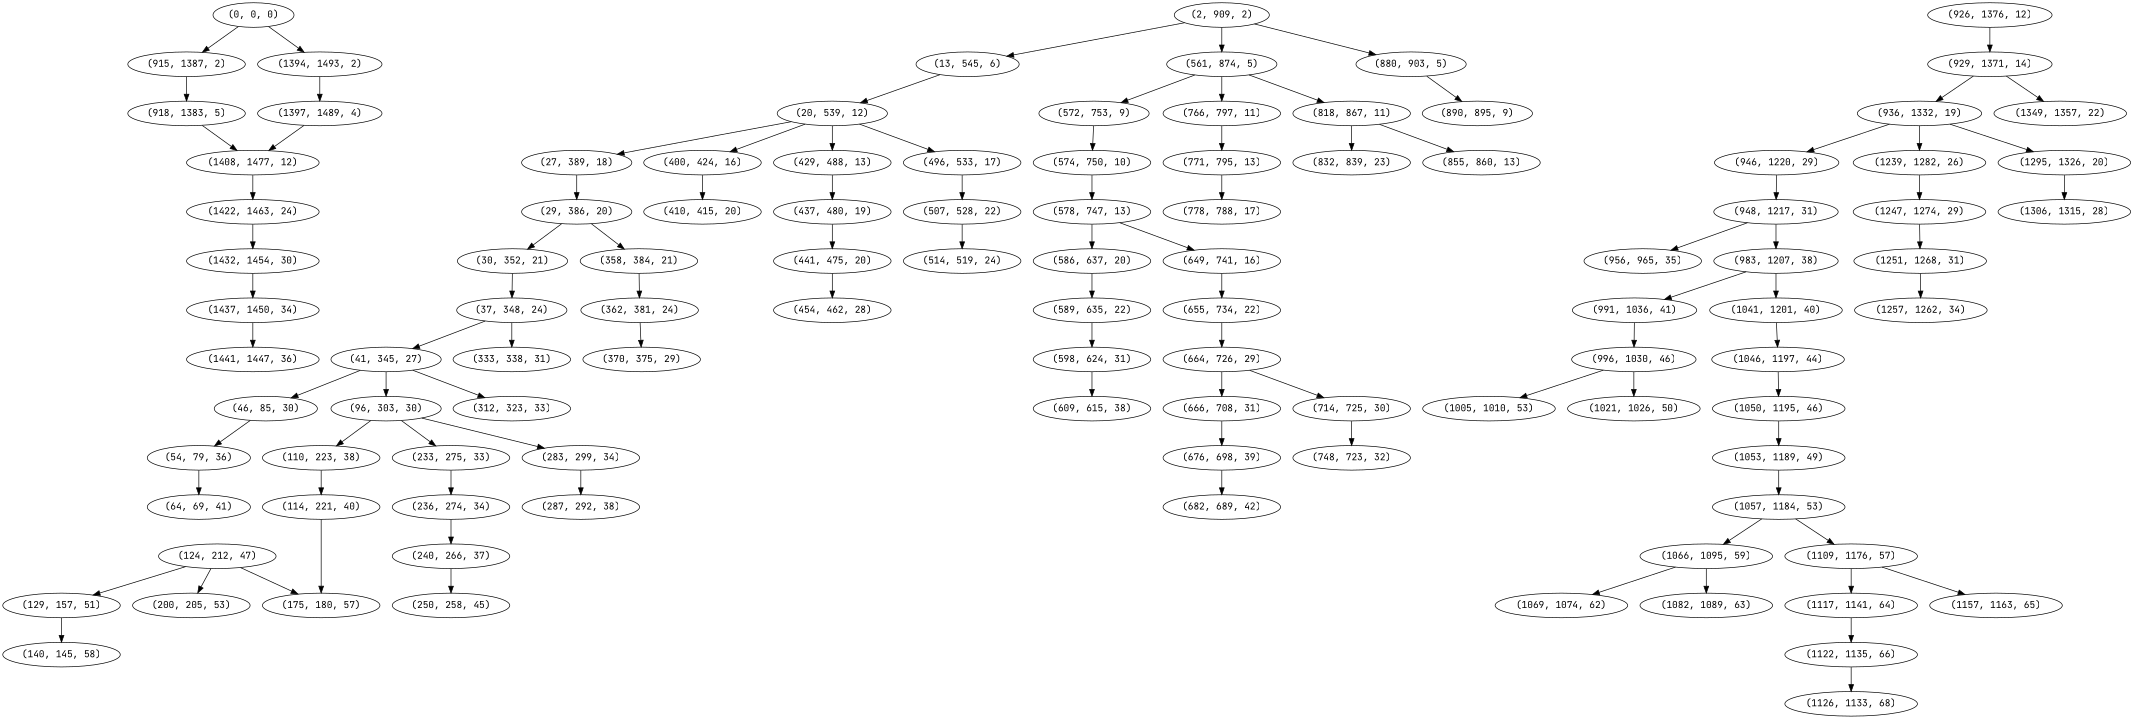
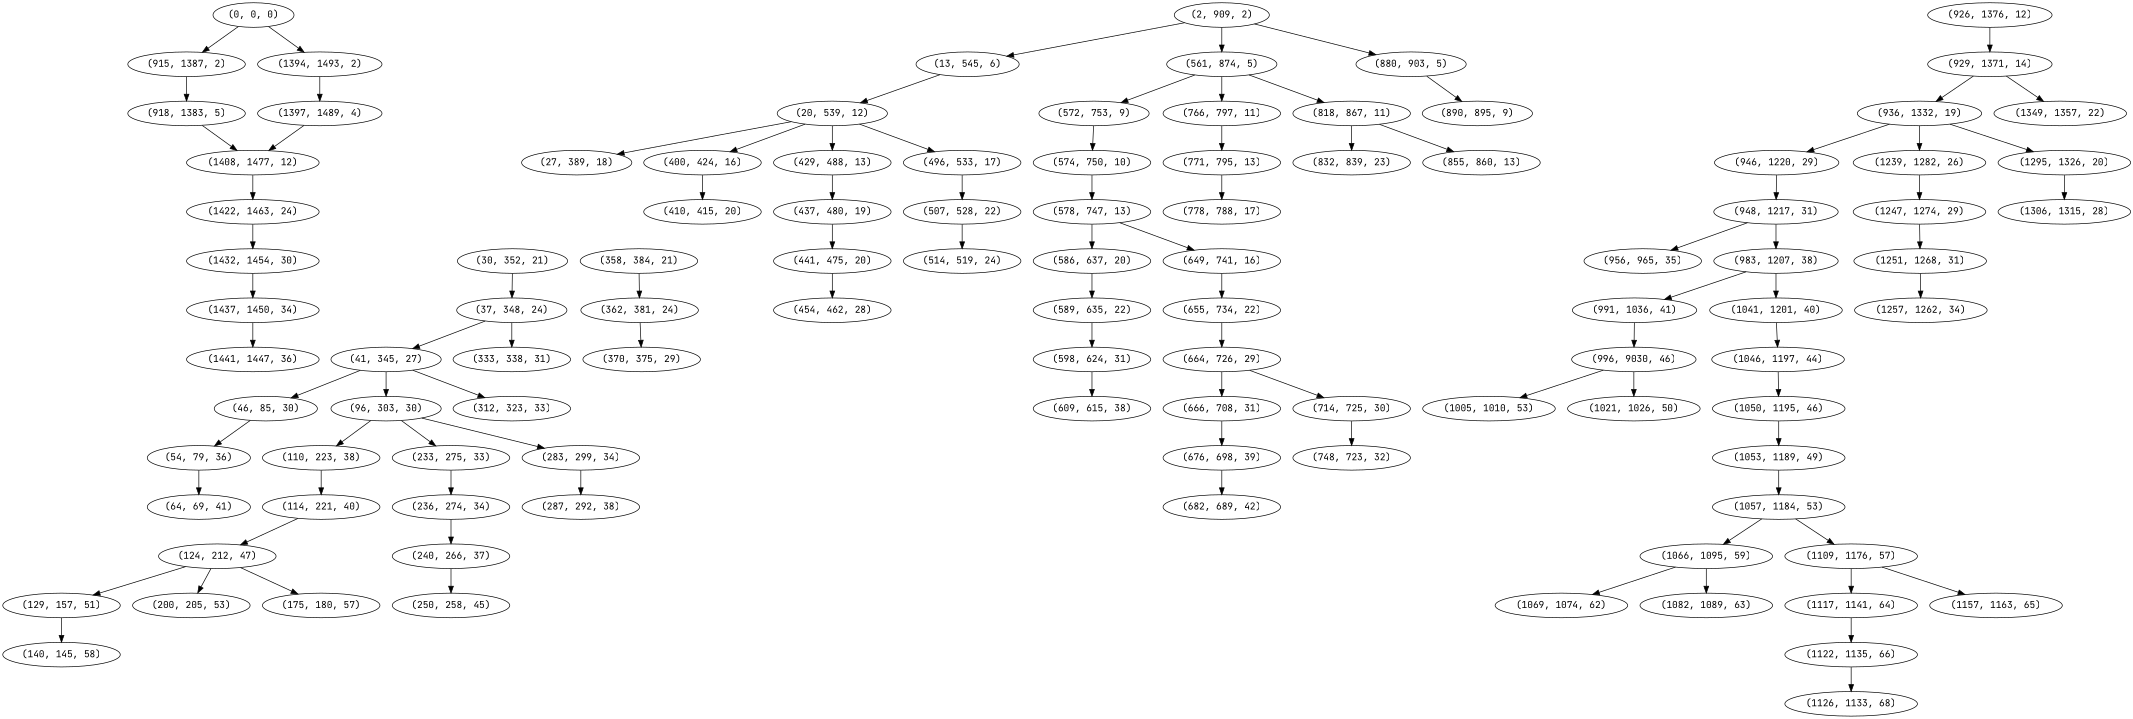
node "(29, 386, 20)": removed
node "(996, 1030, 46)": label "(996, 1030, 46)" -> "(996, 9030, 46)"
edge "(114, 221, 40)" -> "(175, 180, 57)": now "(114, 221, 40)" -> "(124, 212, 47)"
